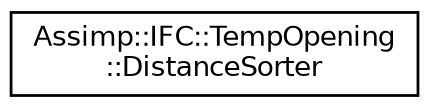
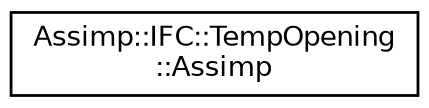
node "Assimp::IFC::TempOpening ::DistanceSorter": label "Assimp::IFC::TempOpening ::DistanceSorter" -> "Assimp::IFC::TempOpening ::Assimp"
